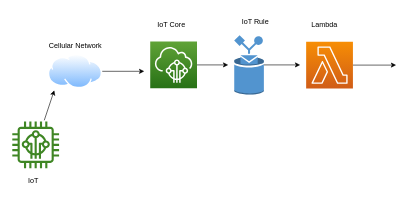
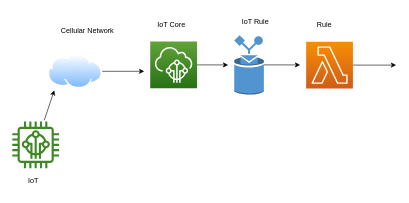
node "Lambda": label "Lambda" -> "Rule"
node "Cellular Network": moved (75, 45) -> (87, 30)
